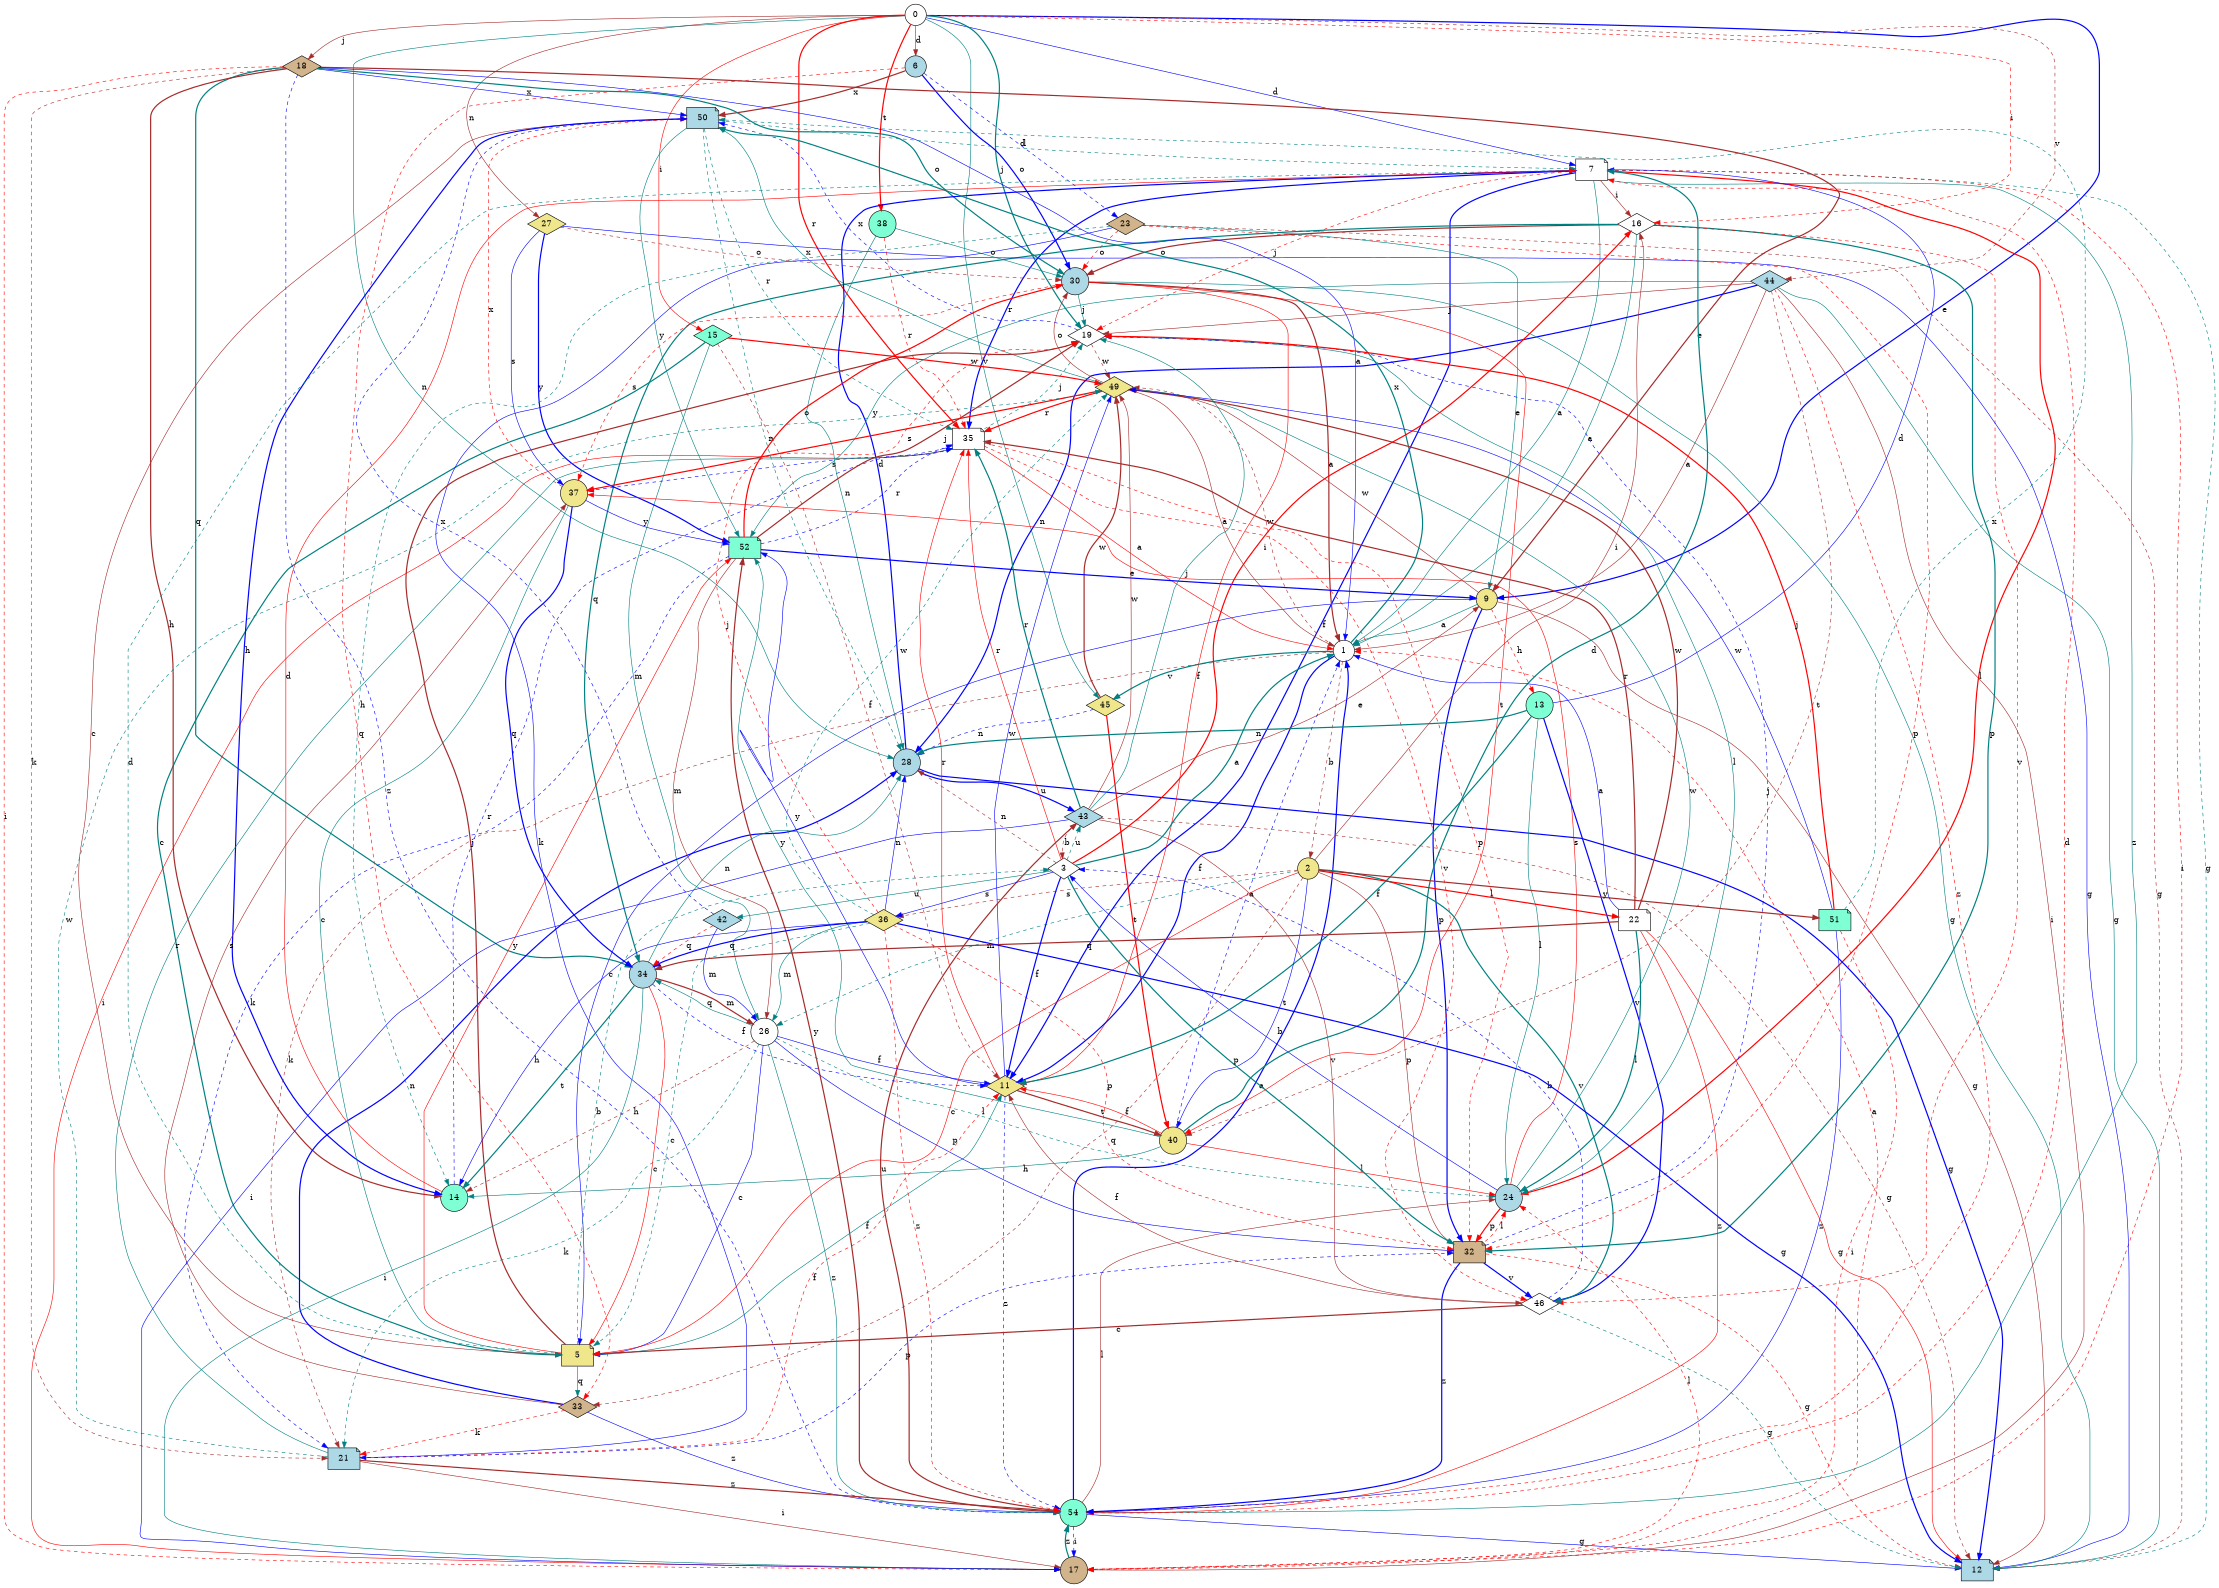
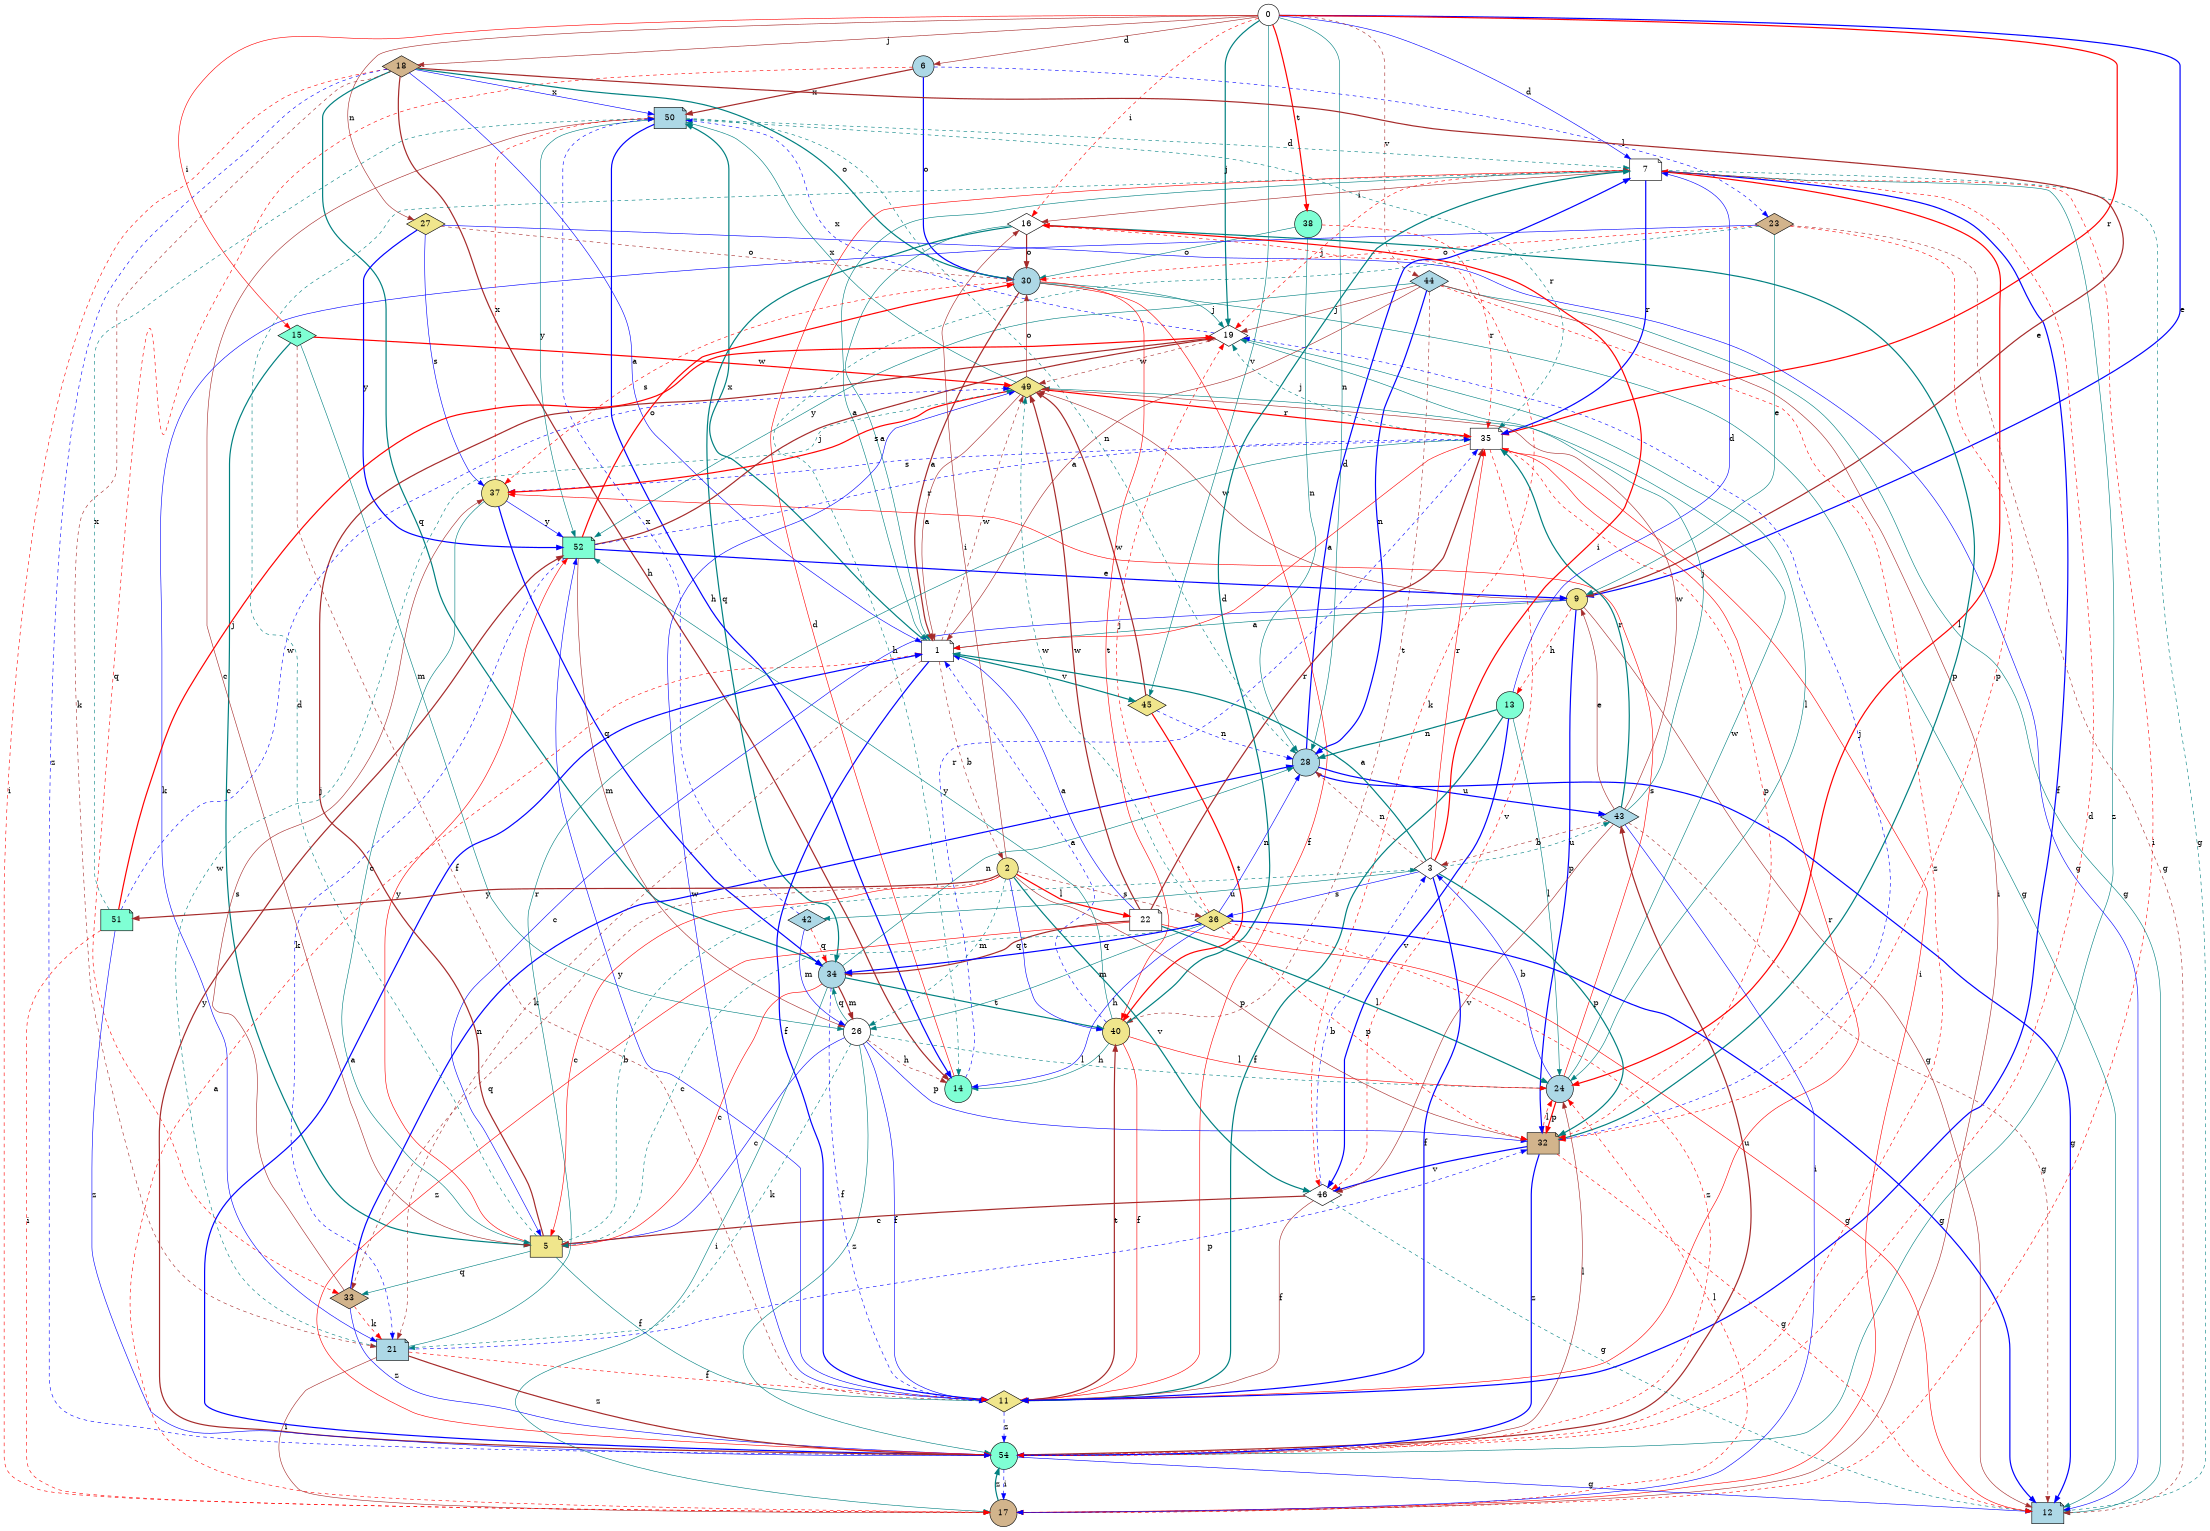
edge "51" -> "49": style solid -> dashed
node "1": shape circle -> note
edge "16" -> "46": label "v" -> "k"
edge "34" -> "14": now "34" -> "40"
